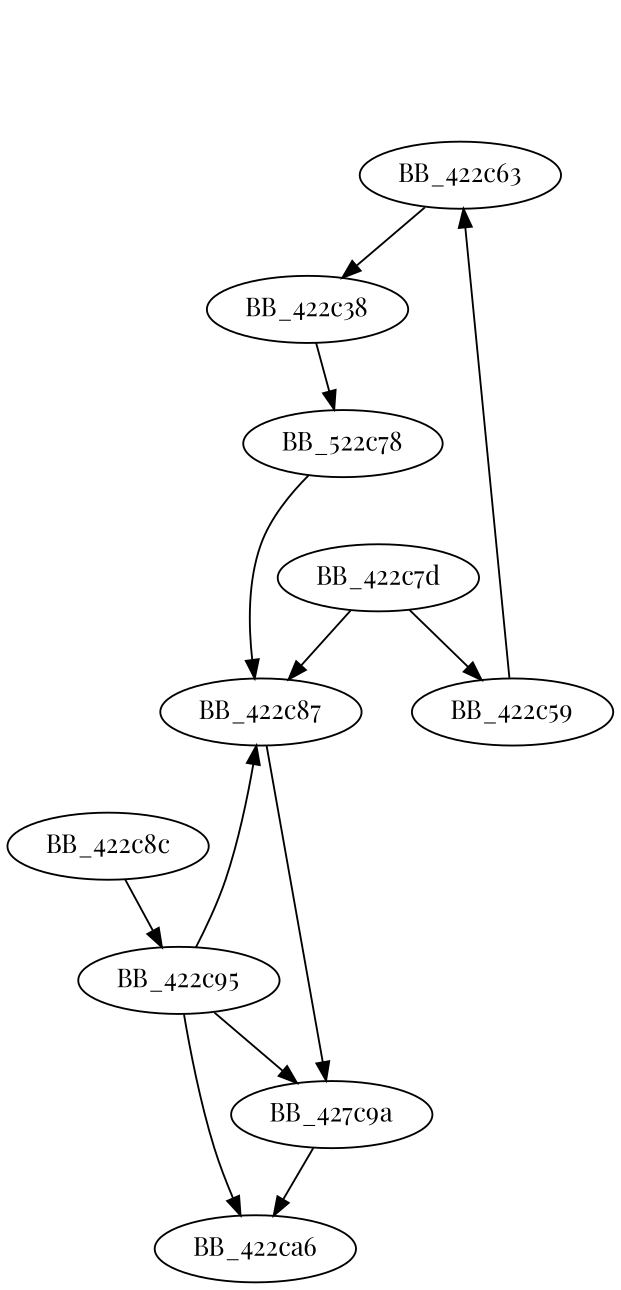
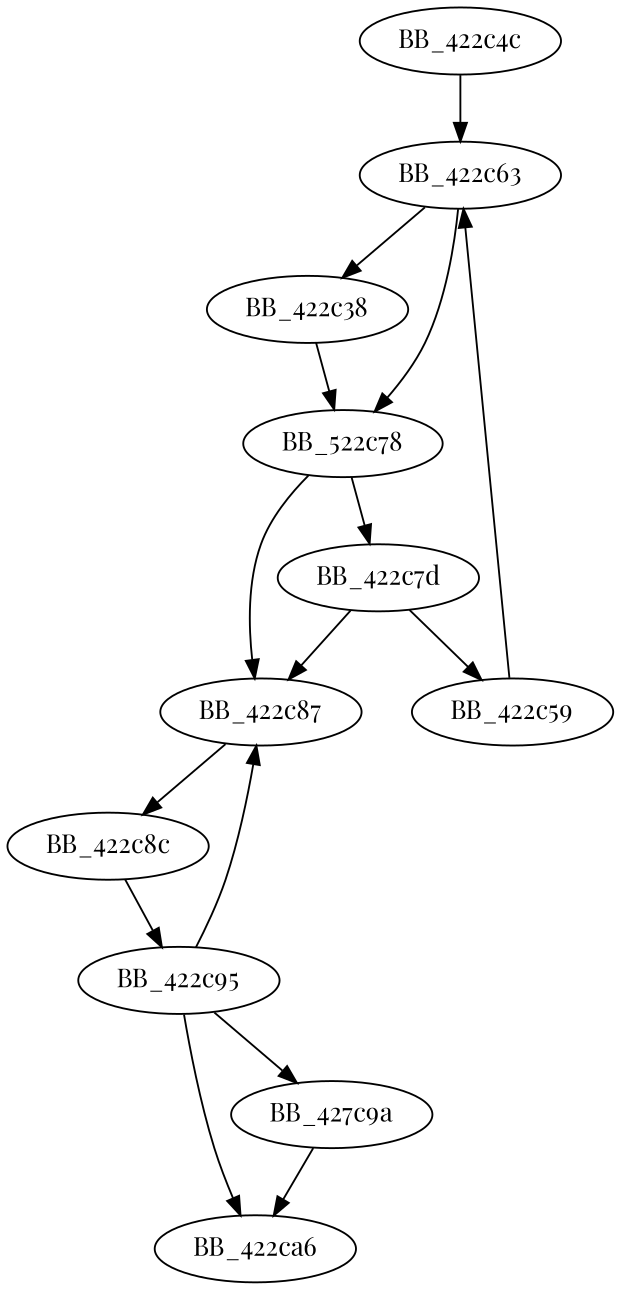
node "BB_422c4c": added
edge "BB_422c63" -> "BB_522c78": added
edge "BB_522c78" -> "BB_422c7d": added
edge "BB_422c87" -> "BB_427c9a": now "BB_422c87" -> "BB_422c8c"
